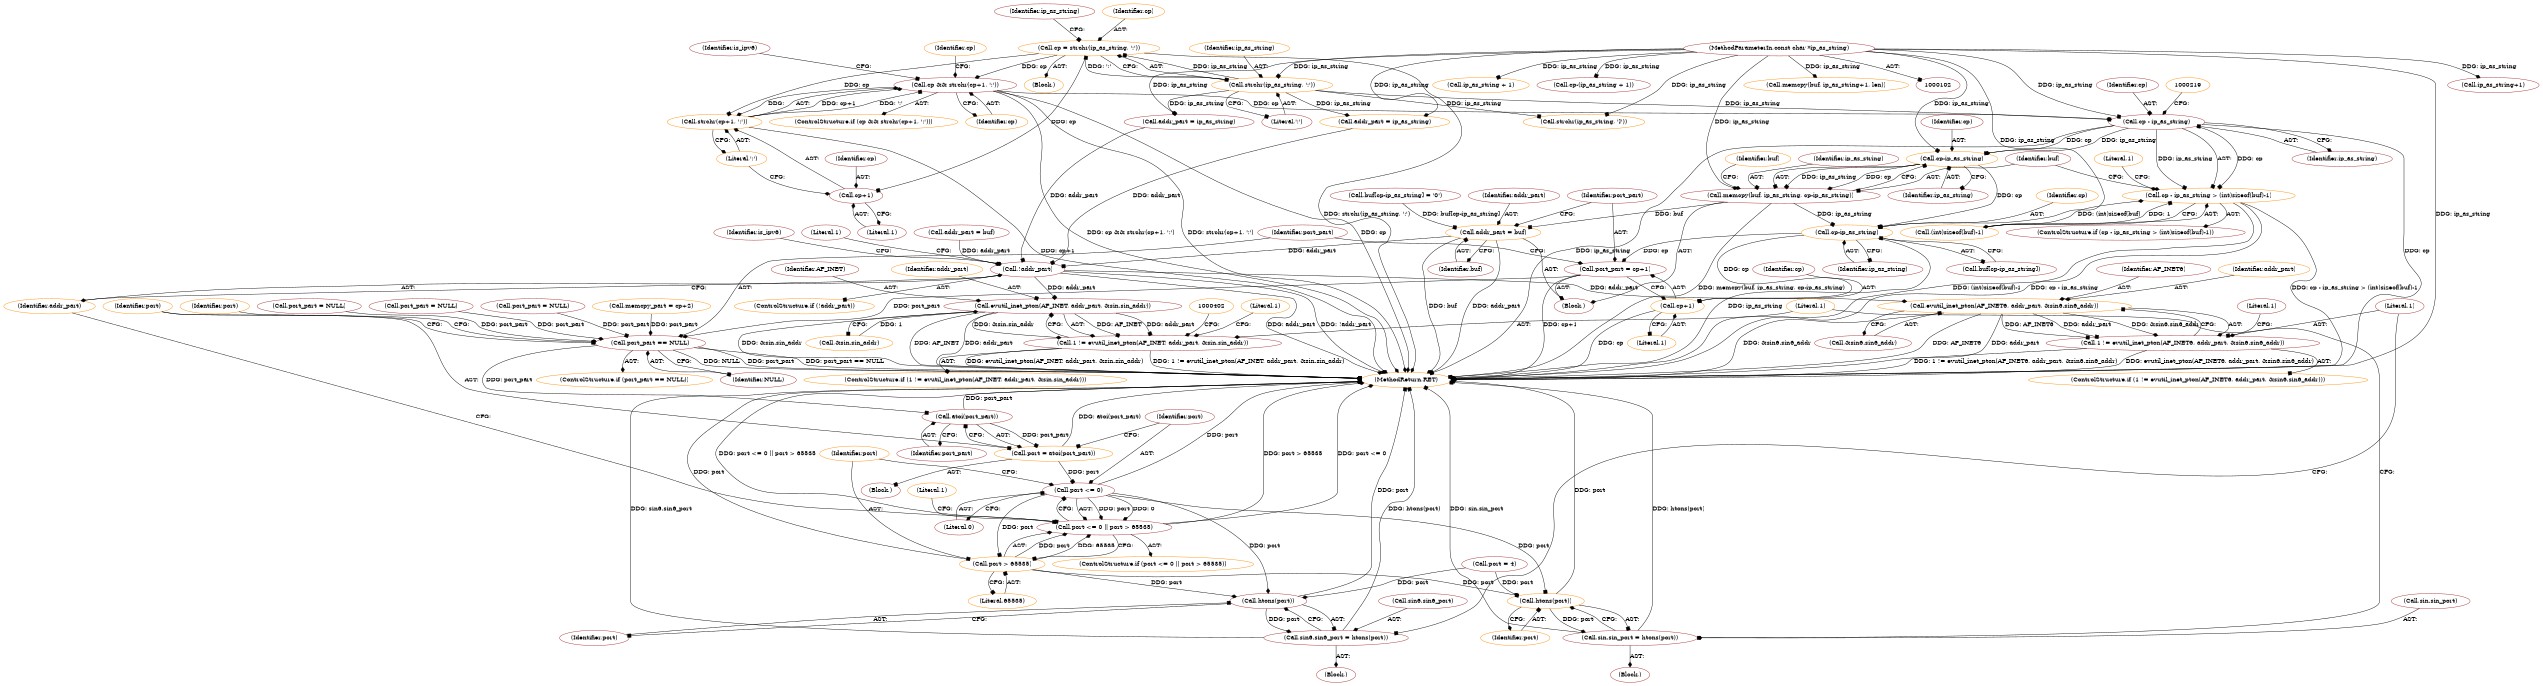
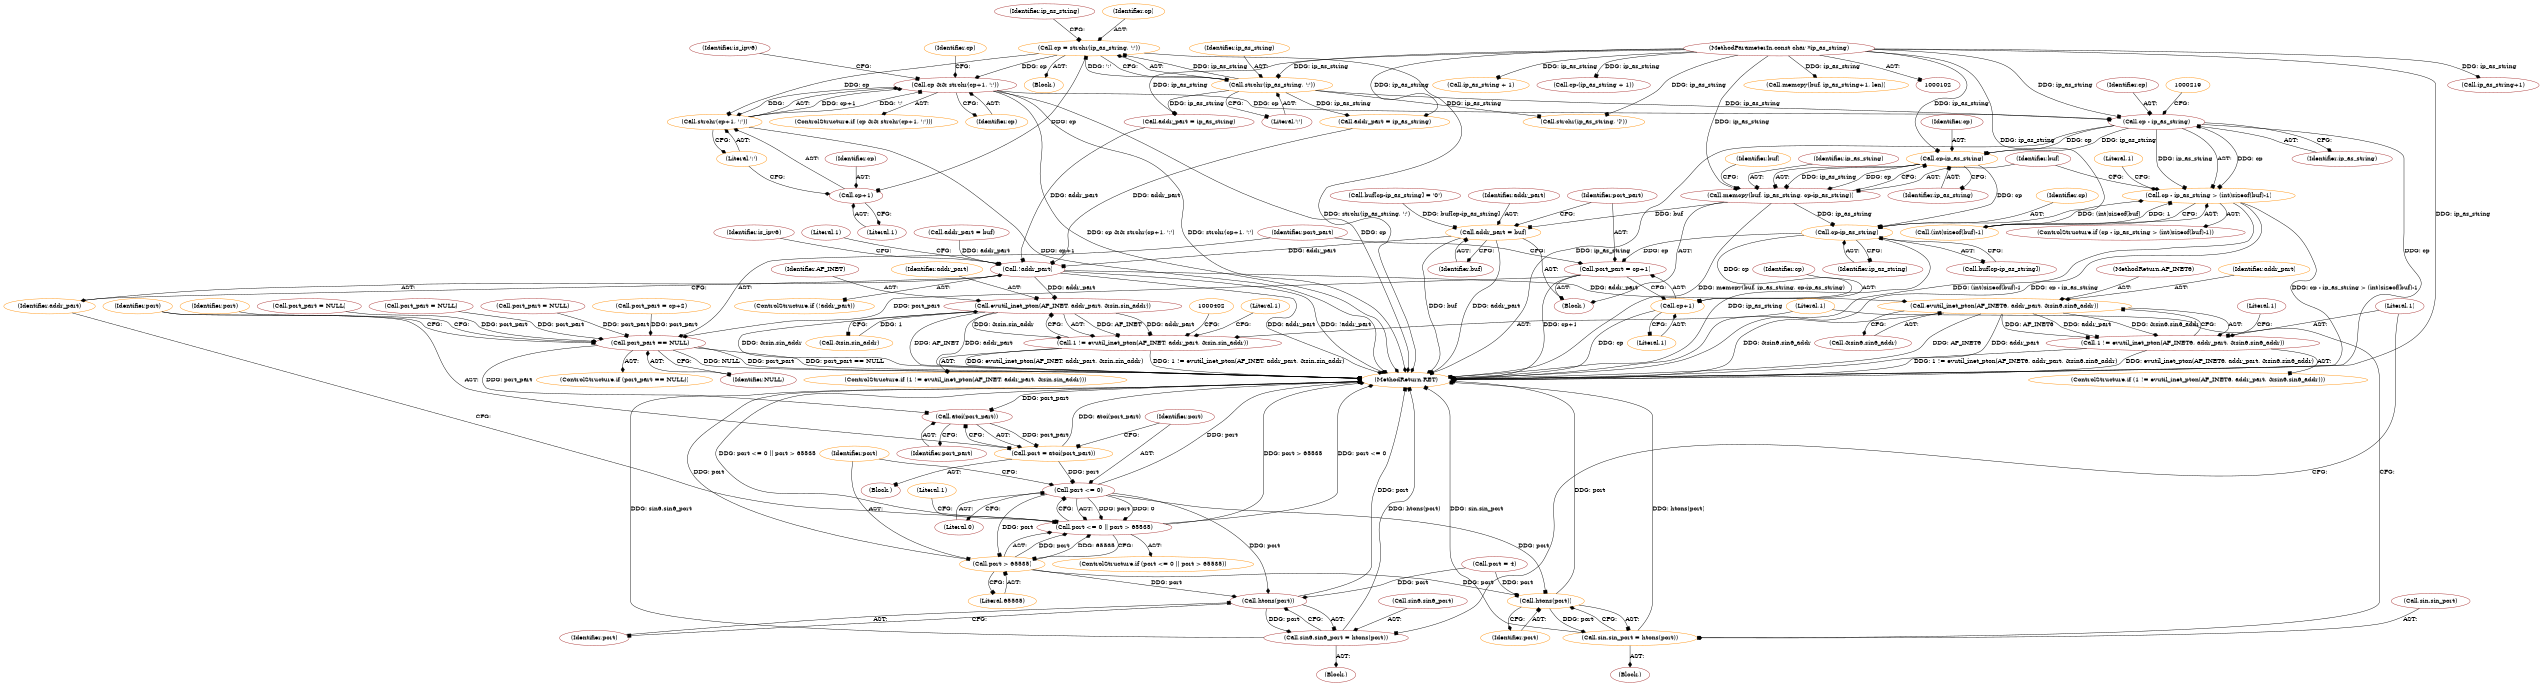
edge "(MethodParameterIn,const char *ip_as_string)" -> "(Call,memcpy(buf, ip_as_string, cp-ip_as_string))": arrowhead diamond -> box
node "(Identifier,AF_INET6)": label "(Identifier,AF_INET6)" -> "(MethodReturn,AF_INET6)"
node "(Call,memcpy_part = cp+2)": label "(Call,memcpy_part = cp+2)" -> "(Call,port_part = cp+2)"
edge "(Call,atoi(port_part))" -> "(MethodReturn,RET)": reversed
node "(Call,sin.sin_port = htons(port))": color brown -> darkorange
